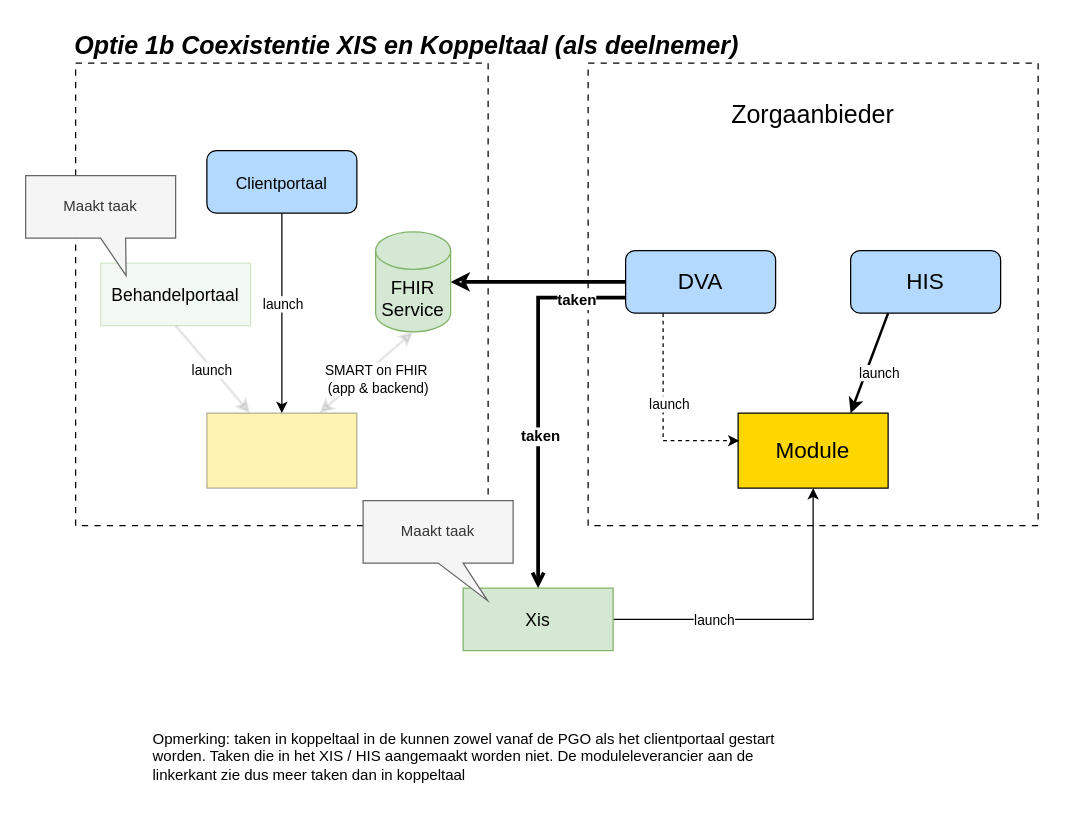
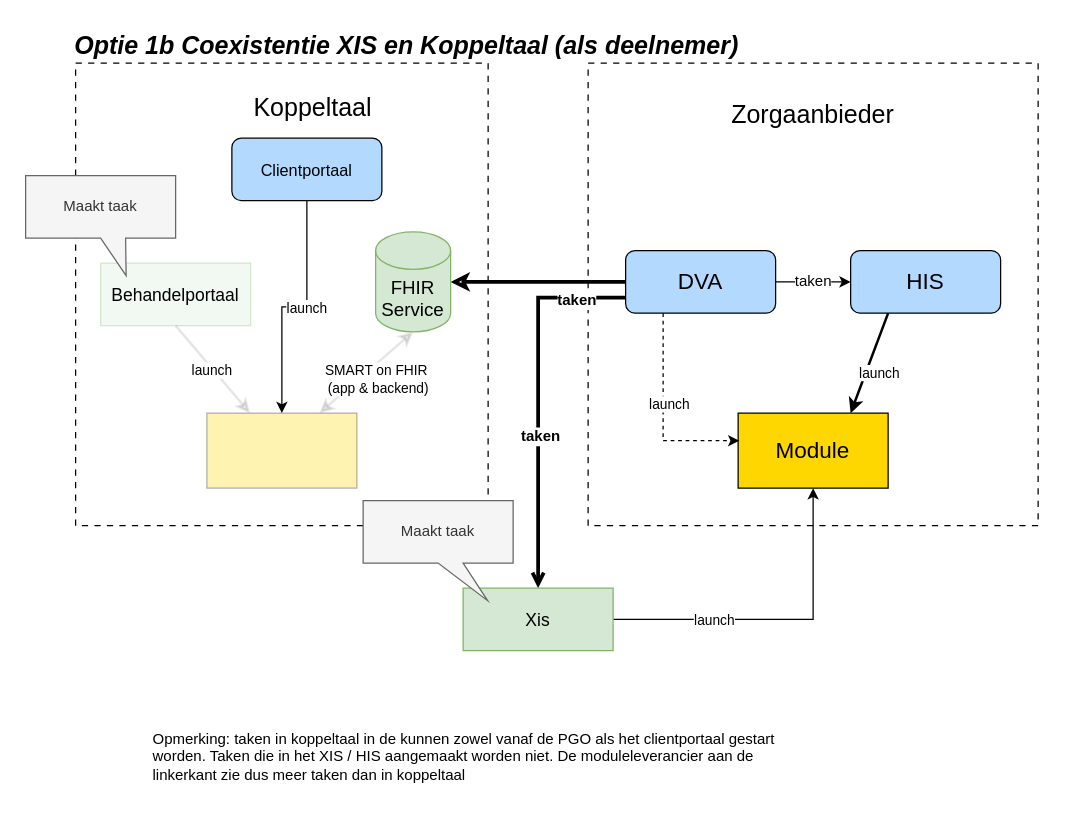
node "Koppeltaal": added
node "Clientportaal": moved (282, 182) -> (307, 169)
edge "DVA" -> "HIS": added, label "taken"
